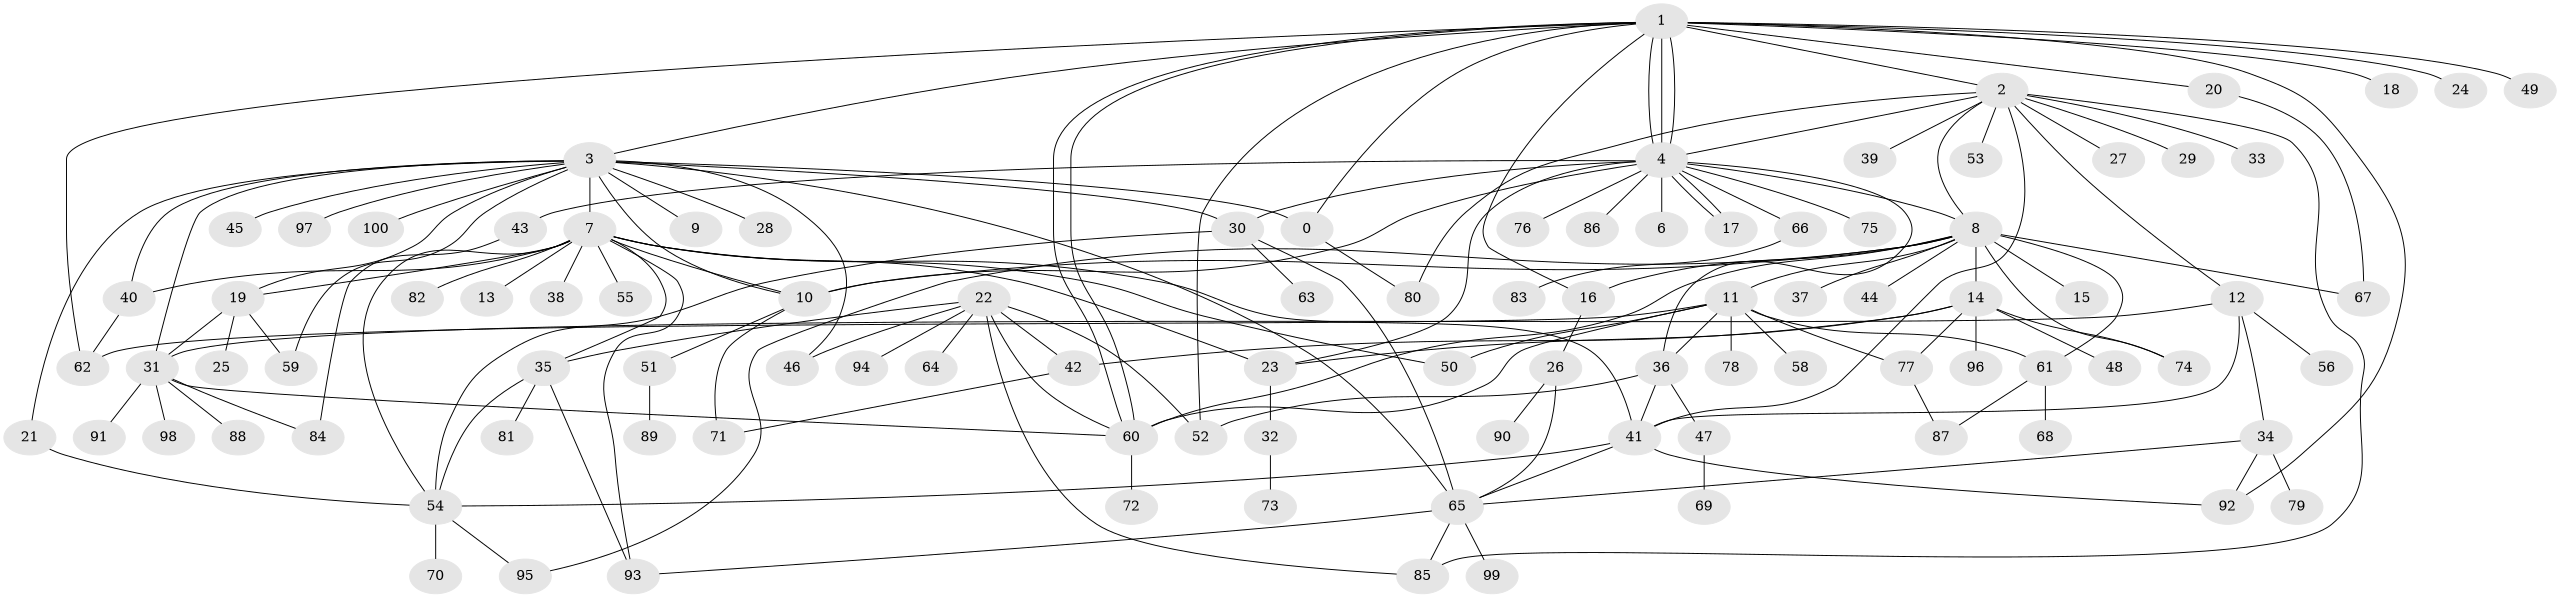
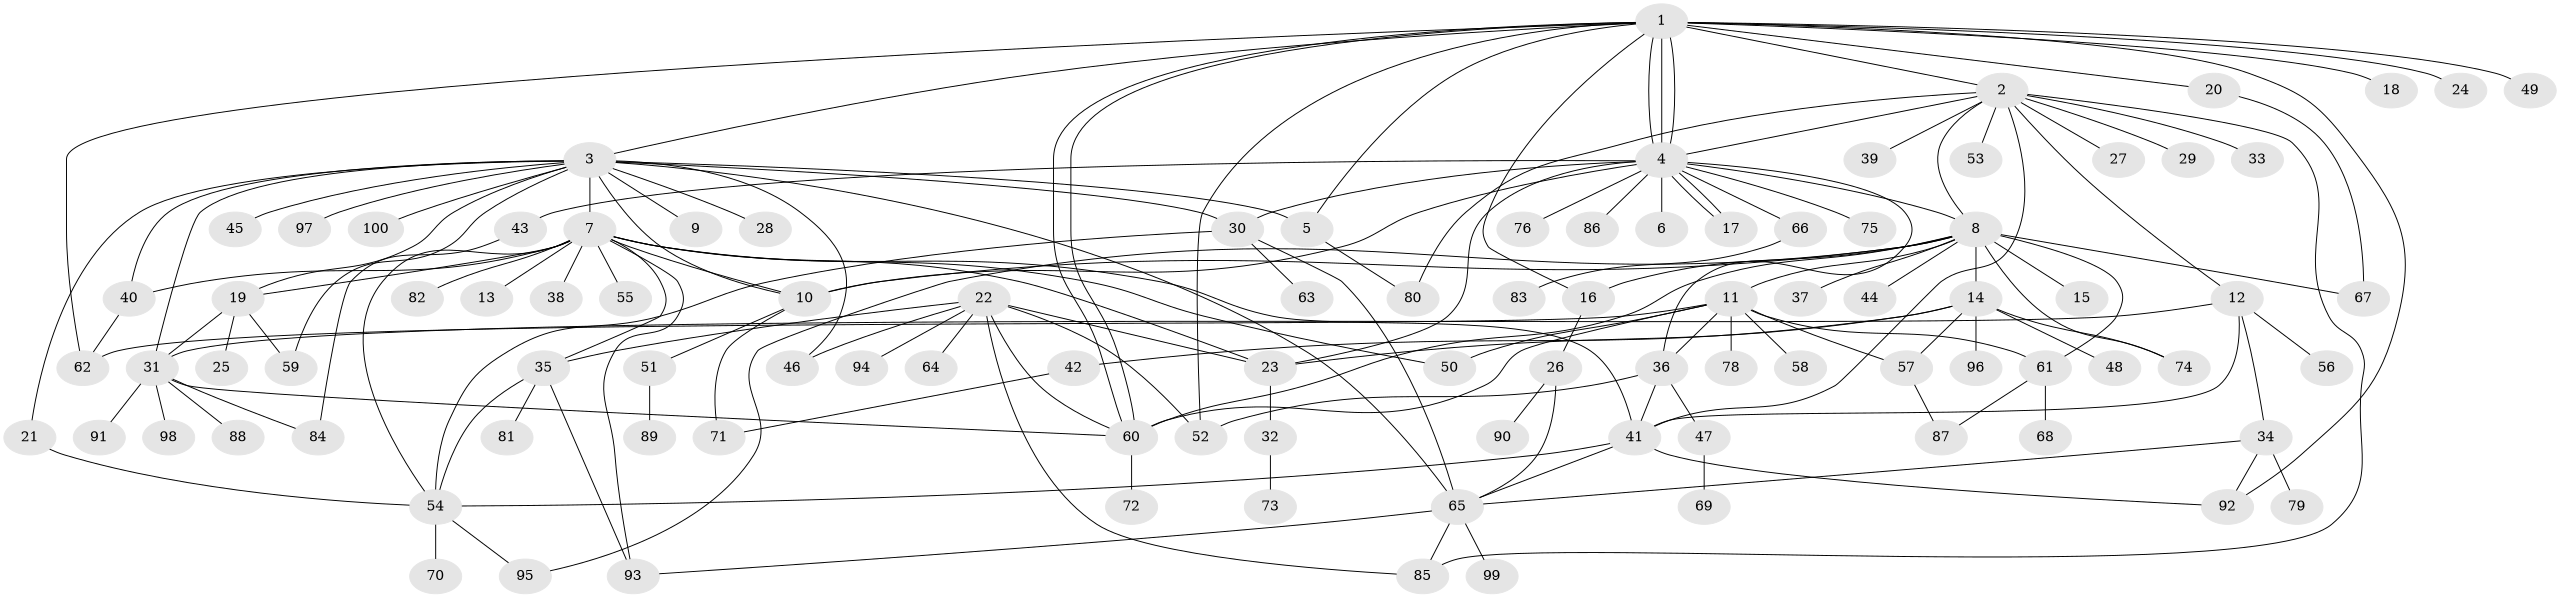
node "0": label "0" -> "5"
edge "22" -- "42": now "22" -- "23"
node "77": label "77" -> "57"
